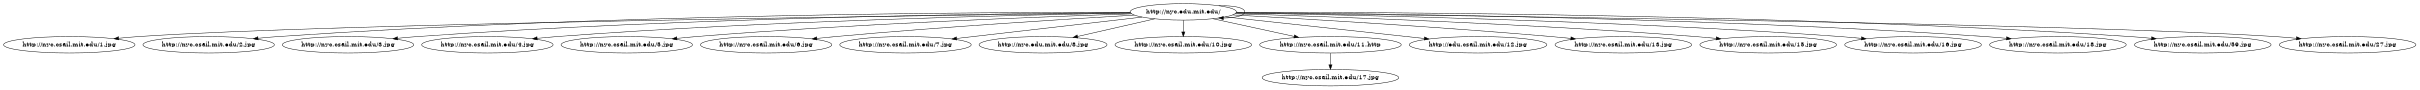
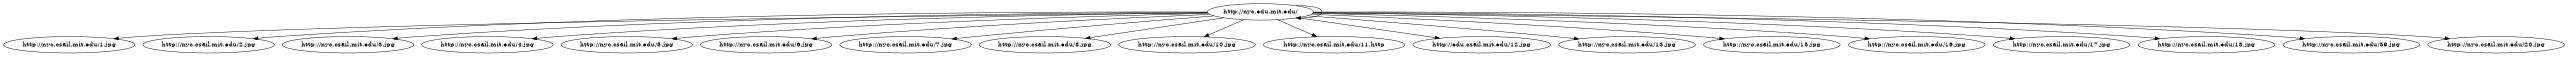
node "http://nyc.edu.mit.edu/8.jpg": label "http://nyc.edu.mit.edu/8.jpg" -> "http://nyc.csail.mit.edu/8.jpg"
node "http://nyc.csail.mit.edu/27.jpg": label "http://nyc.csail.mit.edu/27.jpg" -> "http://nyc.csail.mit.edu/20.jpg"
edge "http://nyc.csail.mit.edu/11.http" -> "http://nyc.csail.mit.edu/17.jpg": now "http://nyc.edu.mit.edu/" -> "http://nyc.csail.mit.edu/17.jpg"
